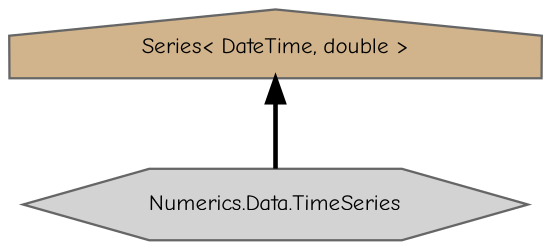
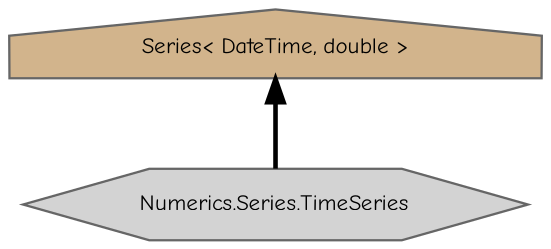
node "Numerics.Data.TimeSeries": label "Numerics.Data.TimeSeries" -> "Numerics.Series.TimeSeries"
